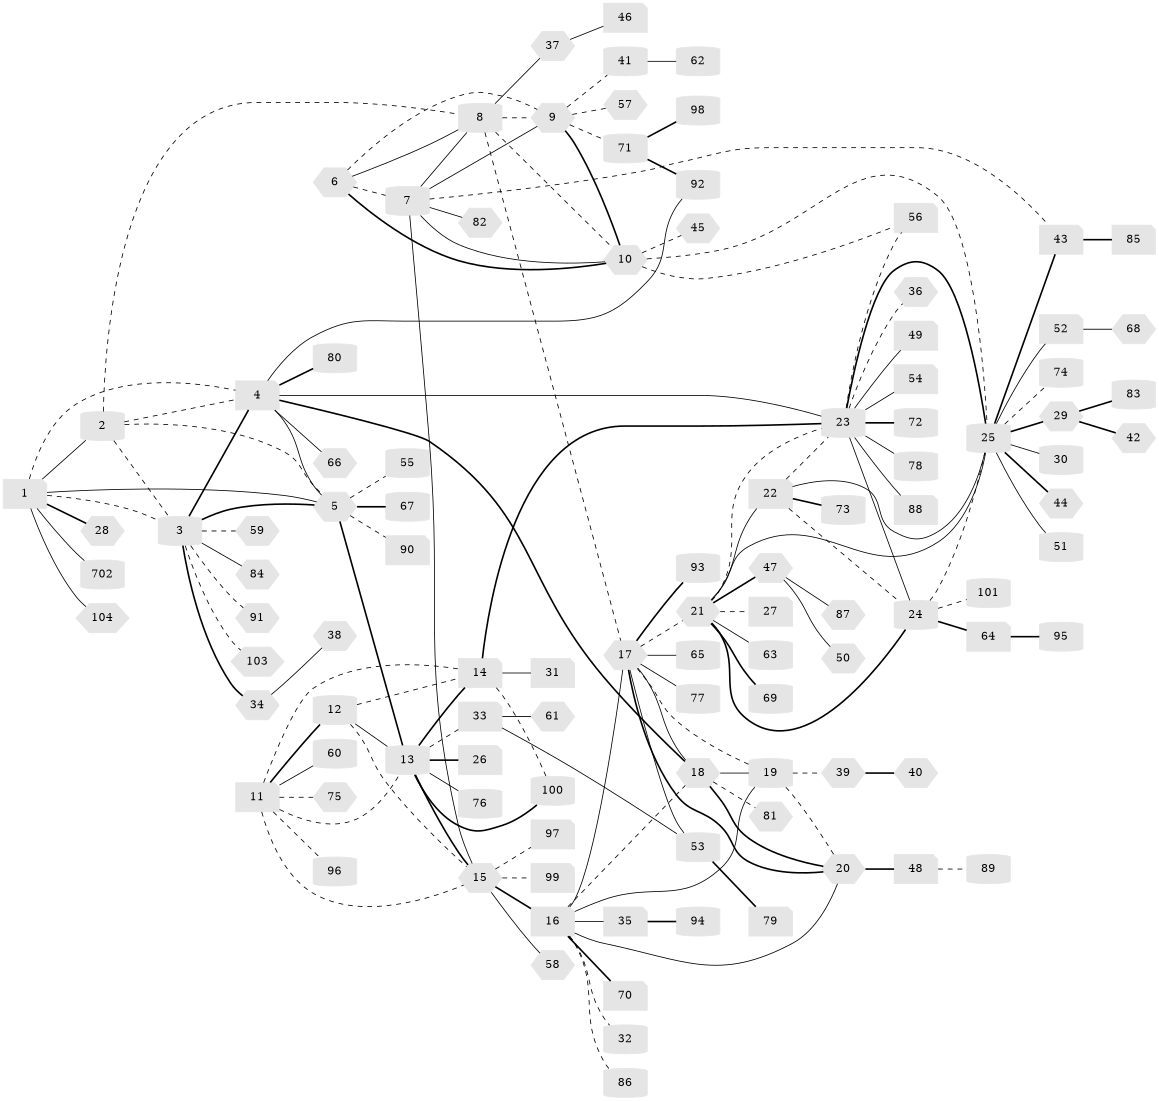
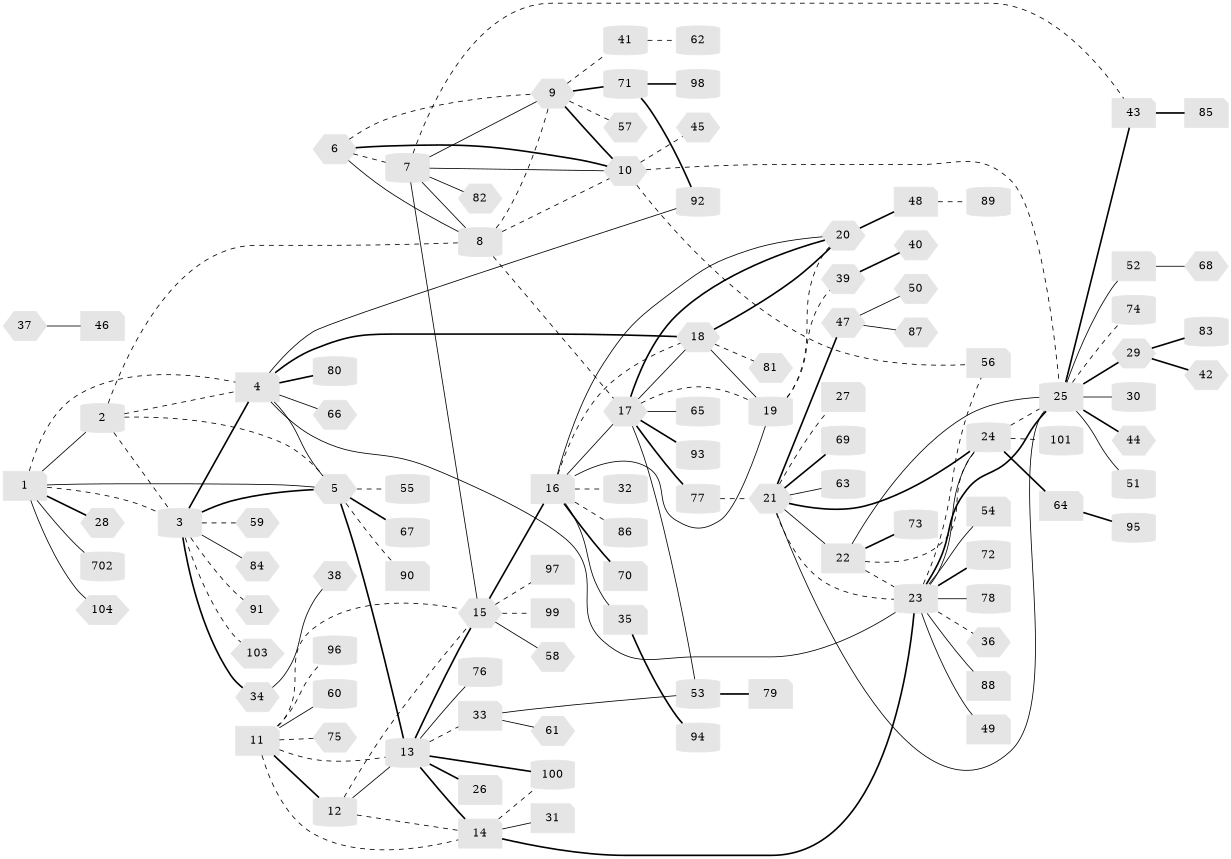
edge "41" -- "62": style solid -> dashed
edge "37" -- "8": removed
edge "9" -- "71": style dashed -> bold
edge "21" -- "17": now "21" -- "77"
edge "17" -- "77": style solid -> bold
